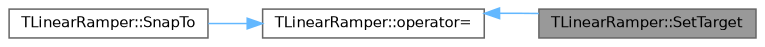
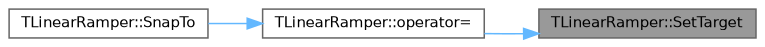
edge "TLinearRamper::SetTarget" -> "TLinearRamper::operator=": reversed
